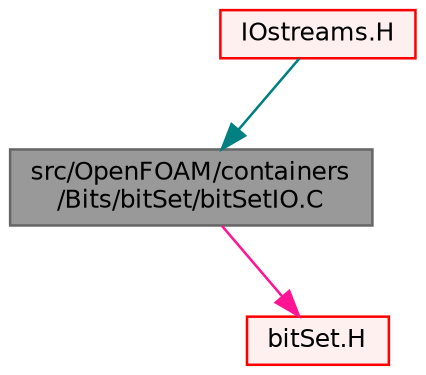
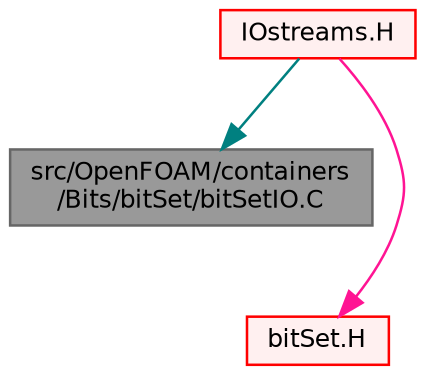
edge "src/OpenFOAM/containers /Bits/bitSet/bitSetIO.C" -> "bitSet.H": now "IOstreams.H" -> "bitSet.H"
